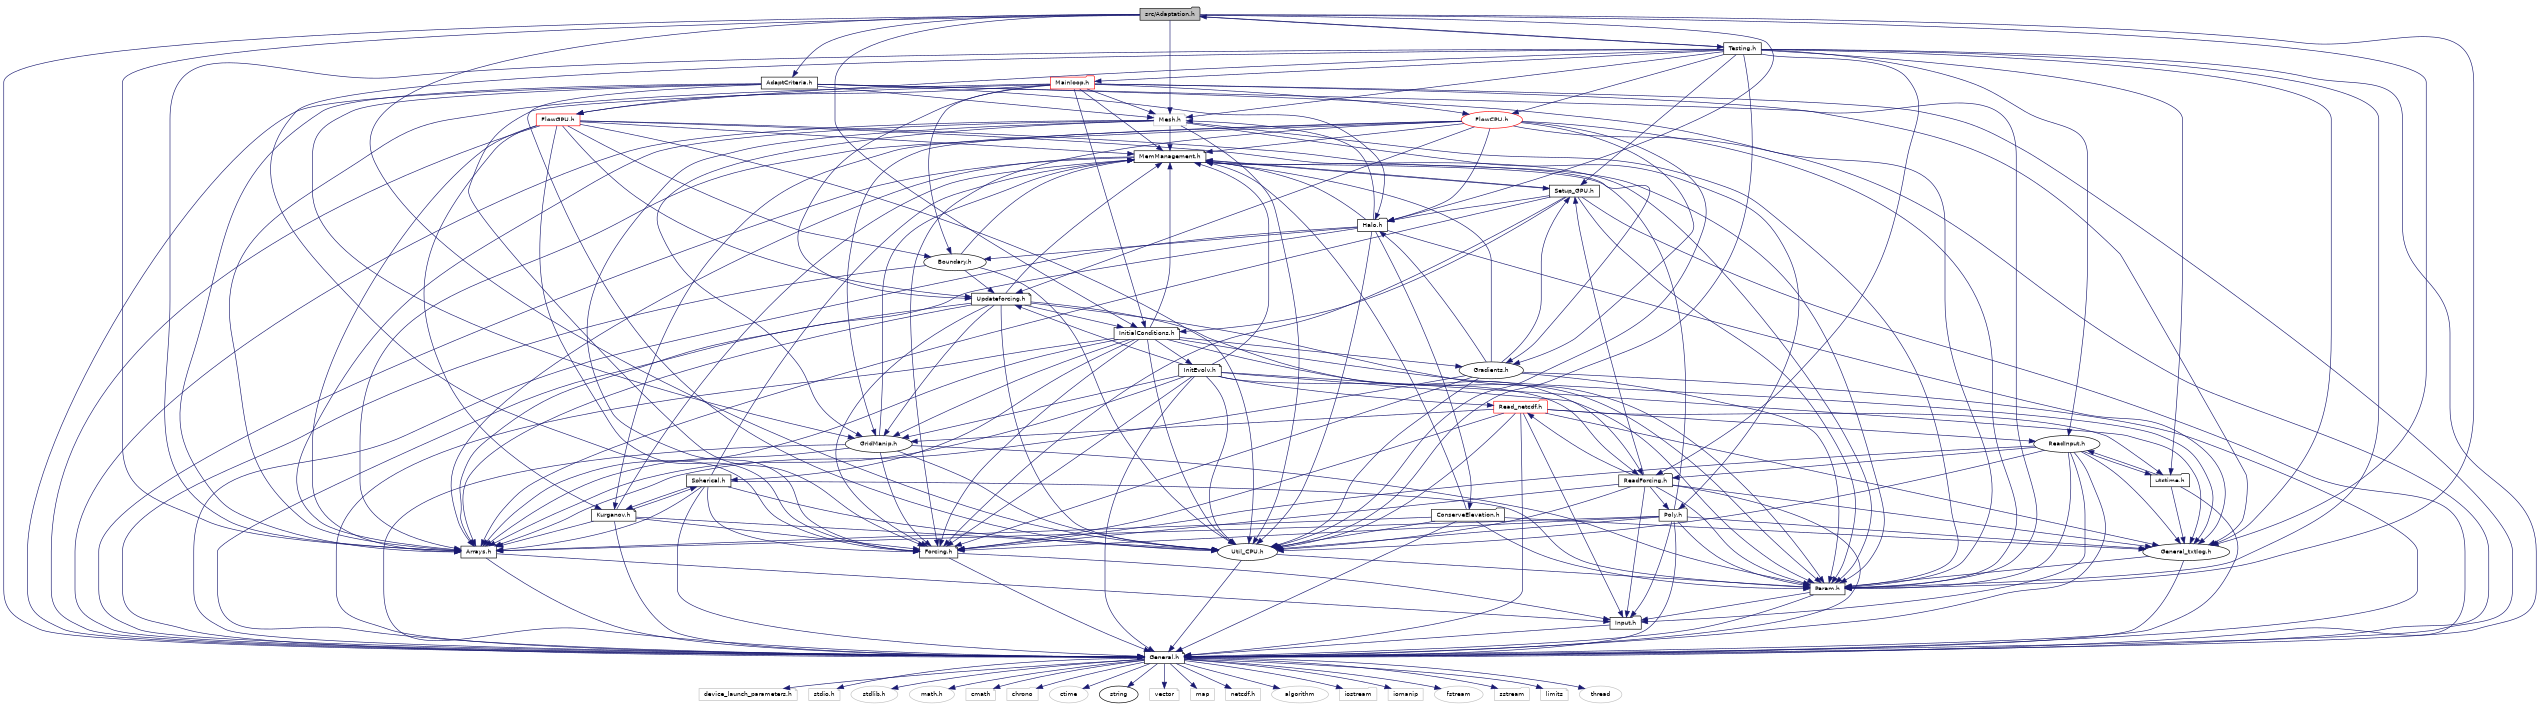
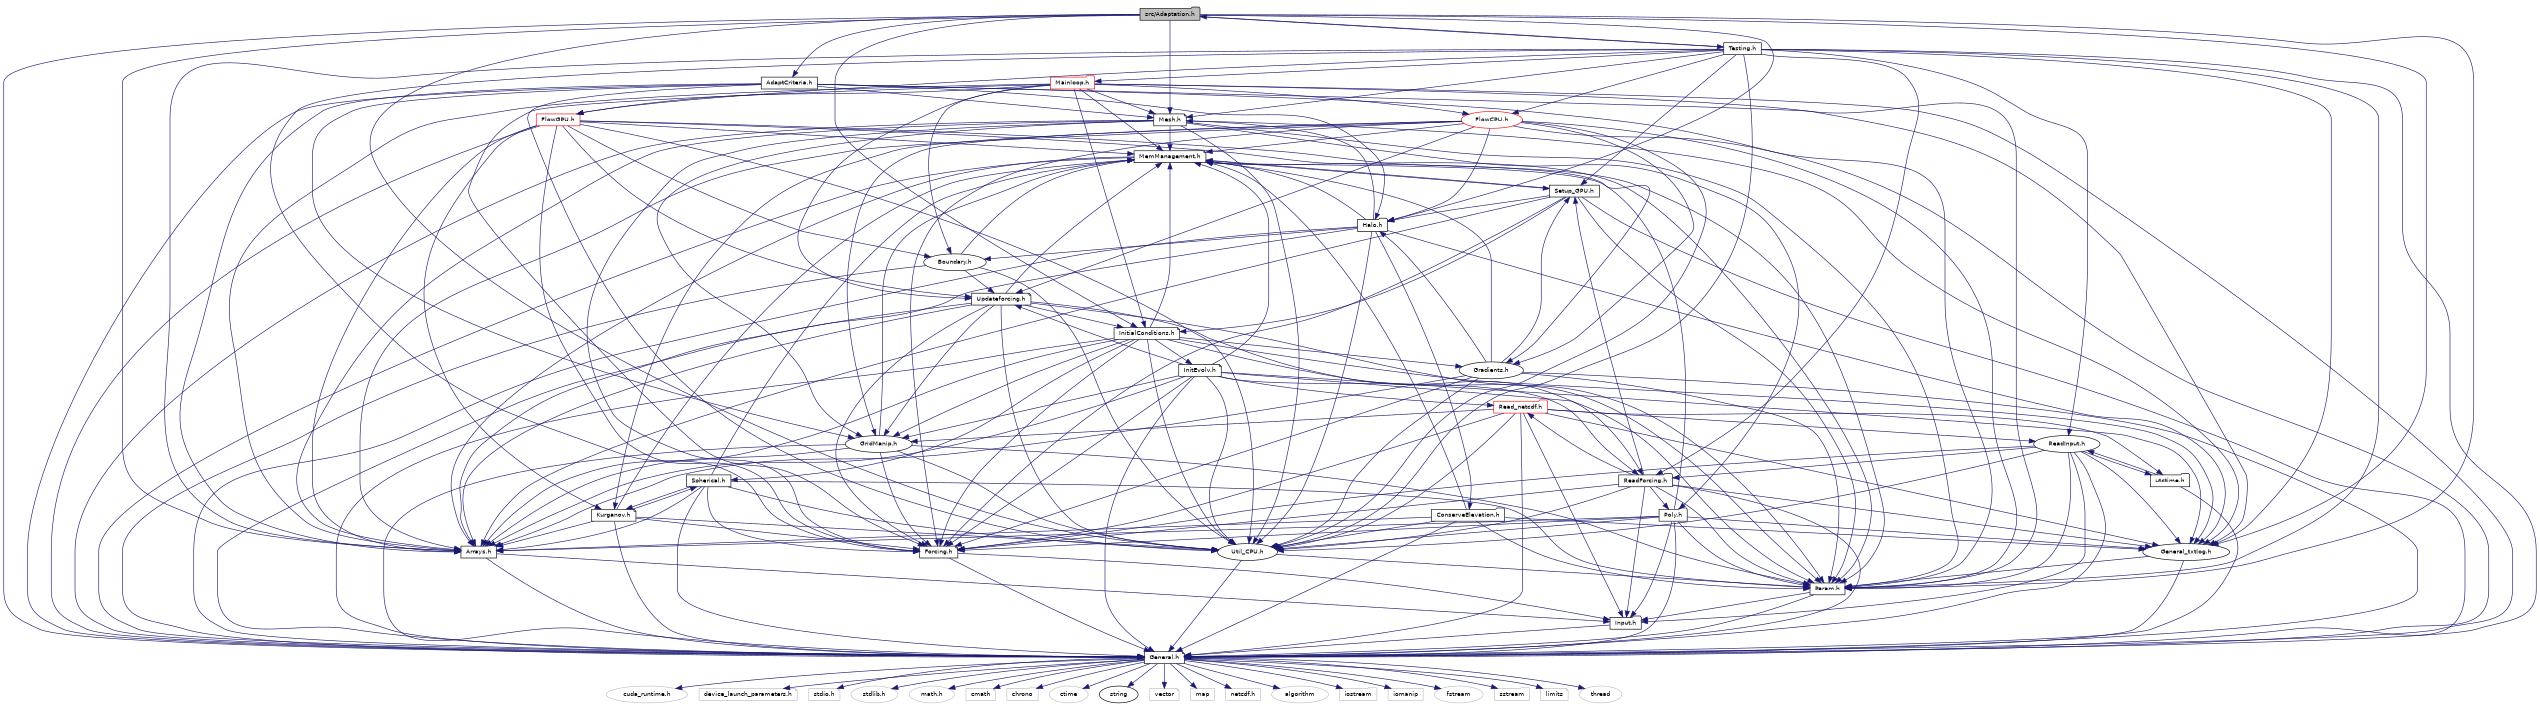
edge "Testing.h" -> "utctime.h": removed
node "Mesh.h": color grey75 -> black
edge "utctime.h" -> "General_txtlog.h": now "Mesh.h" -> "General_txtlog.h"
node "cuda_runtime.h": added
